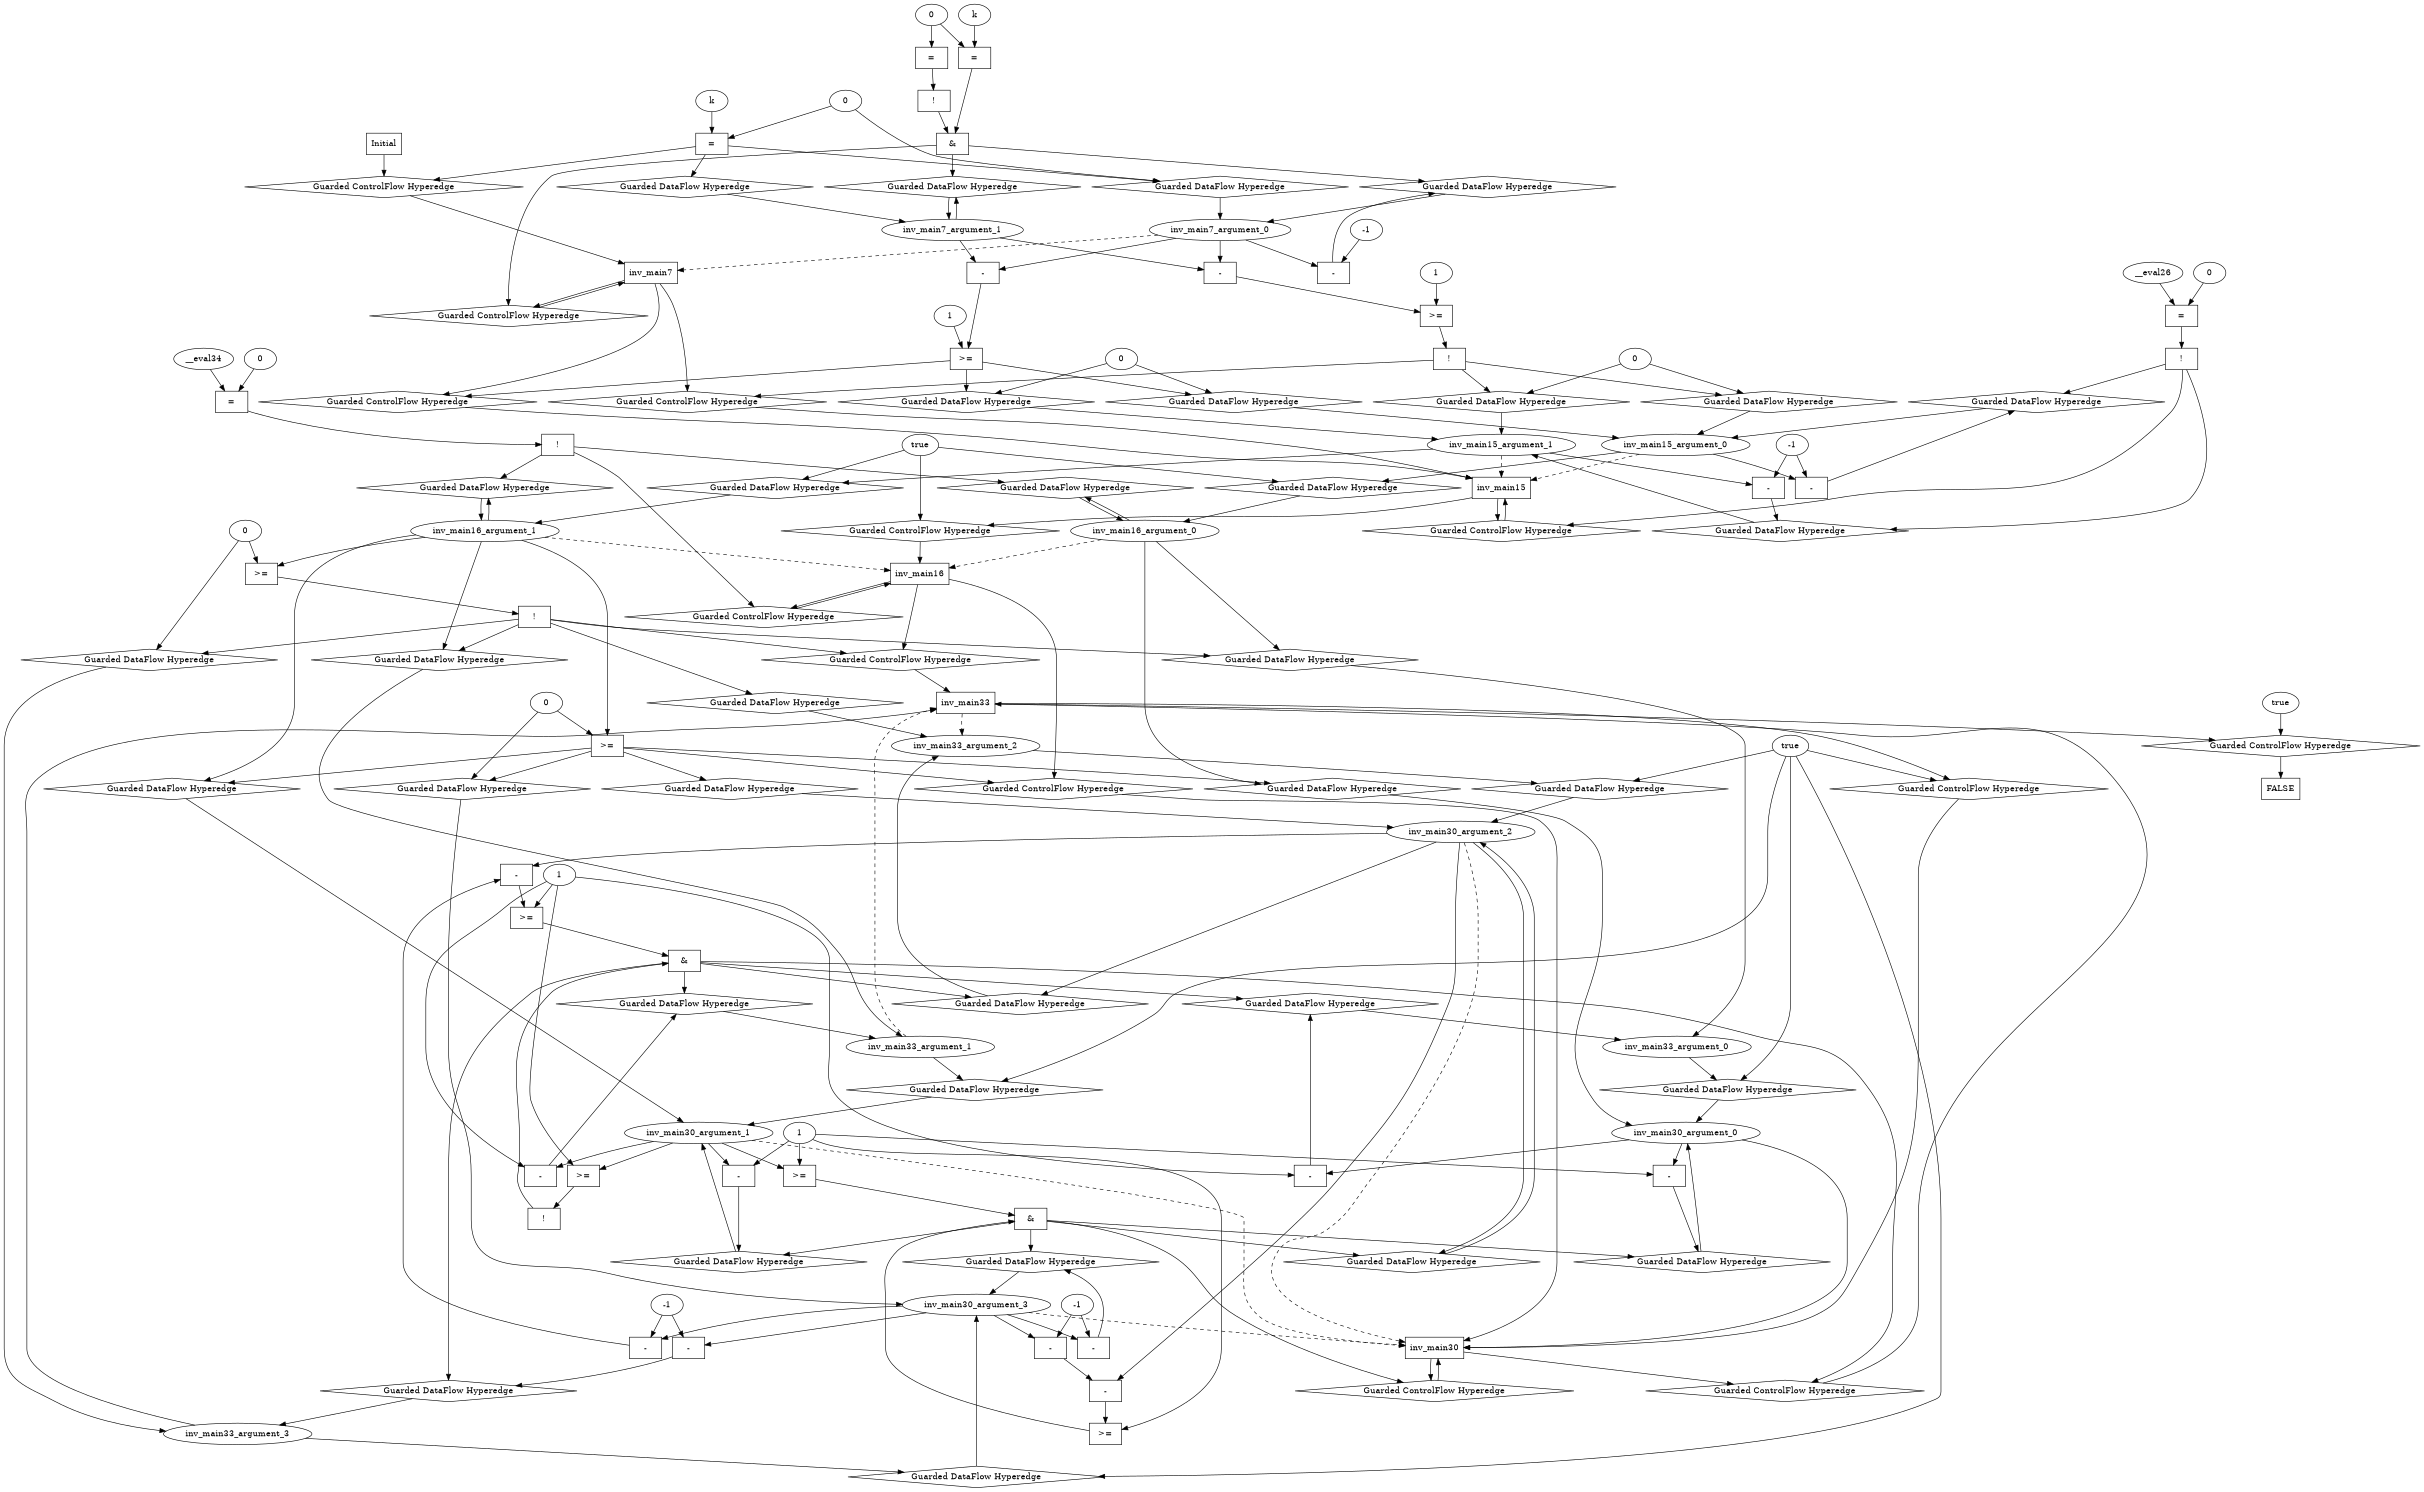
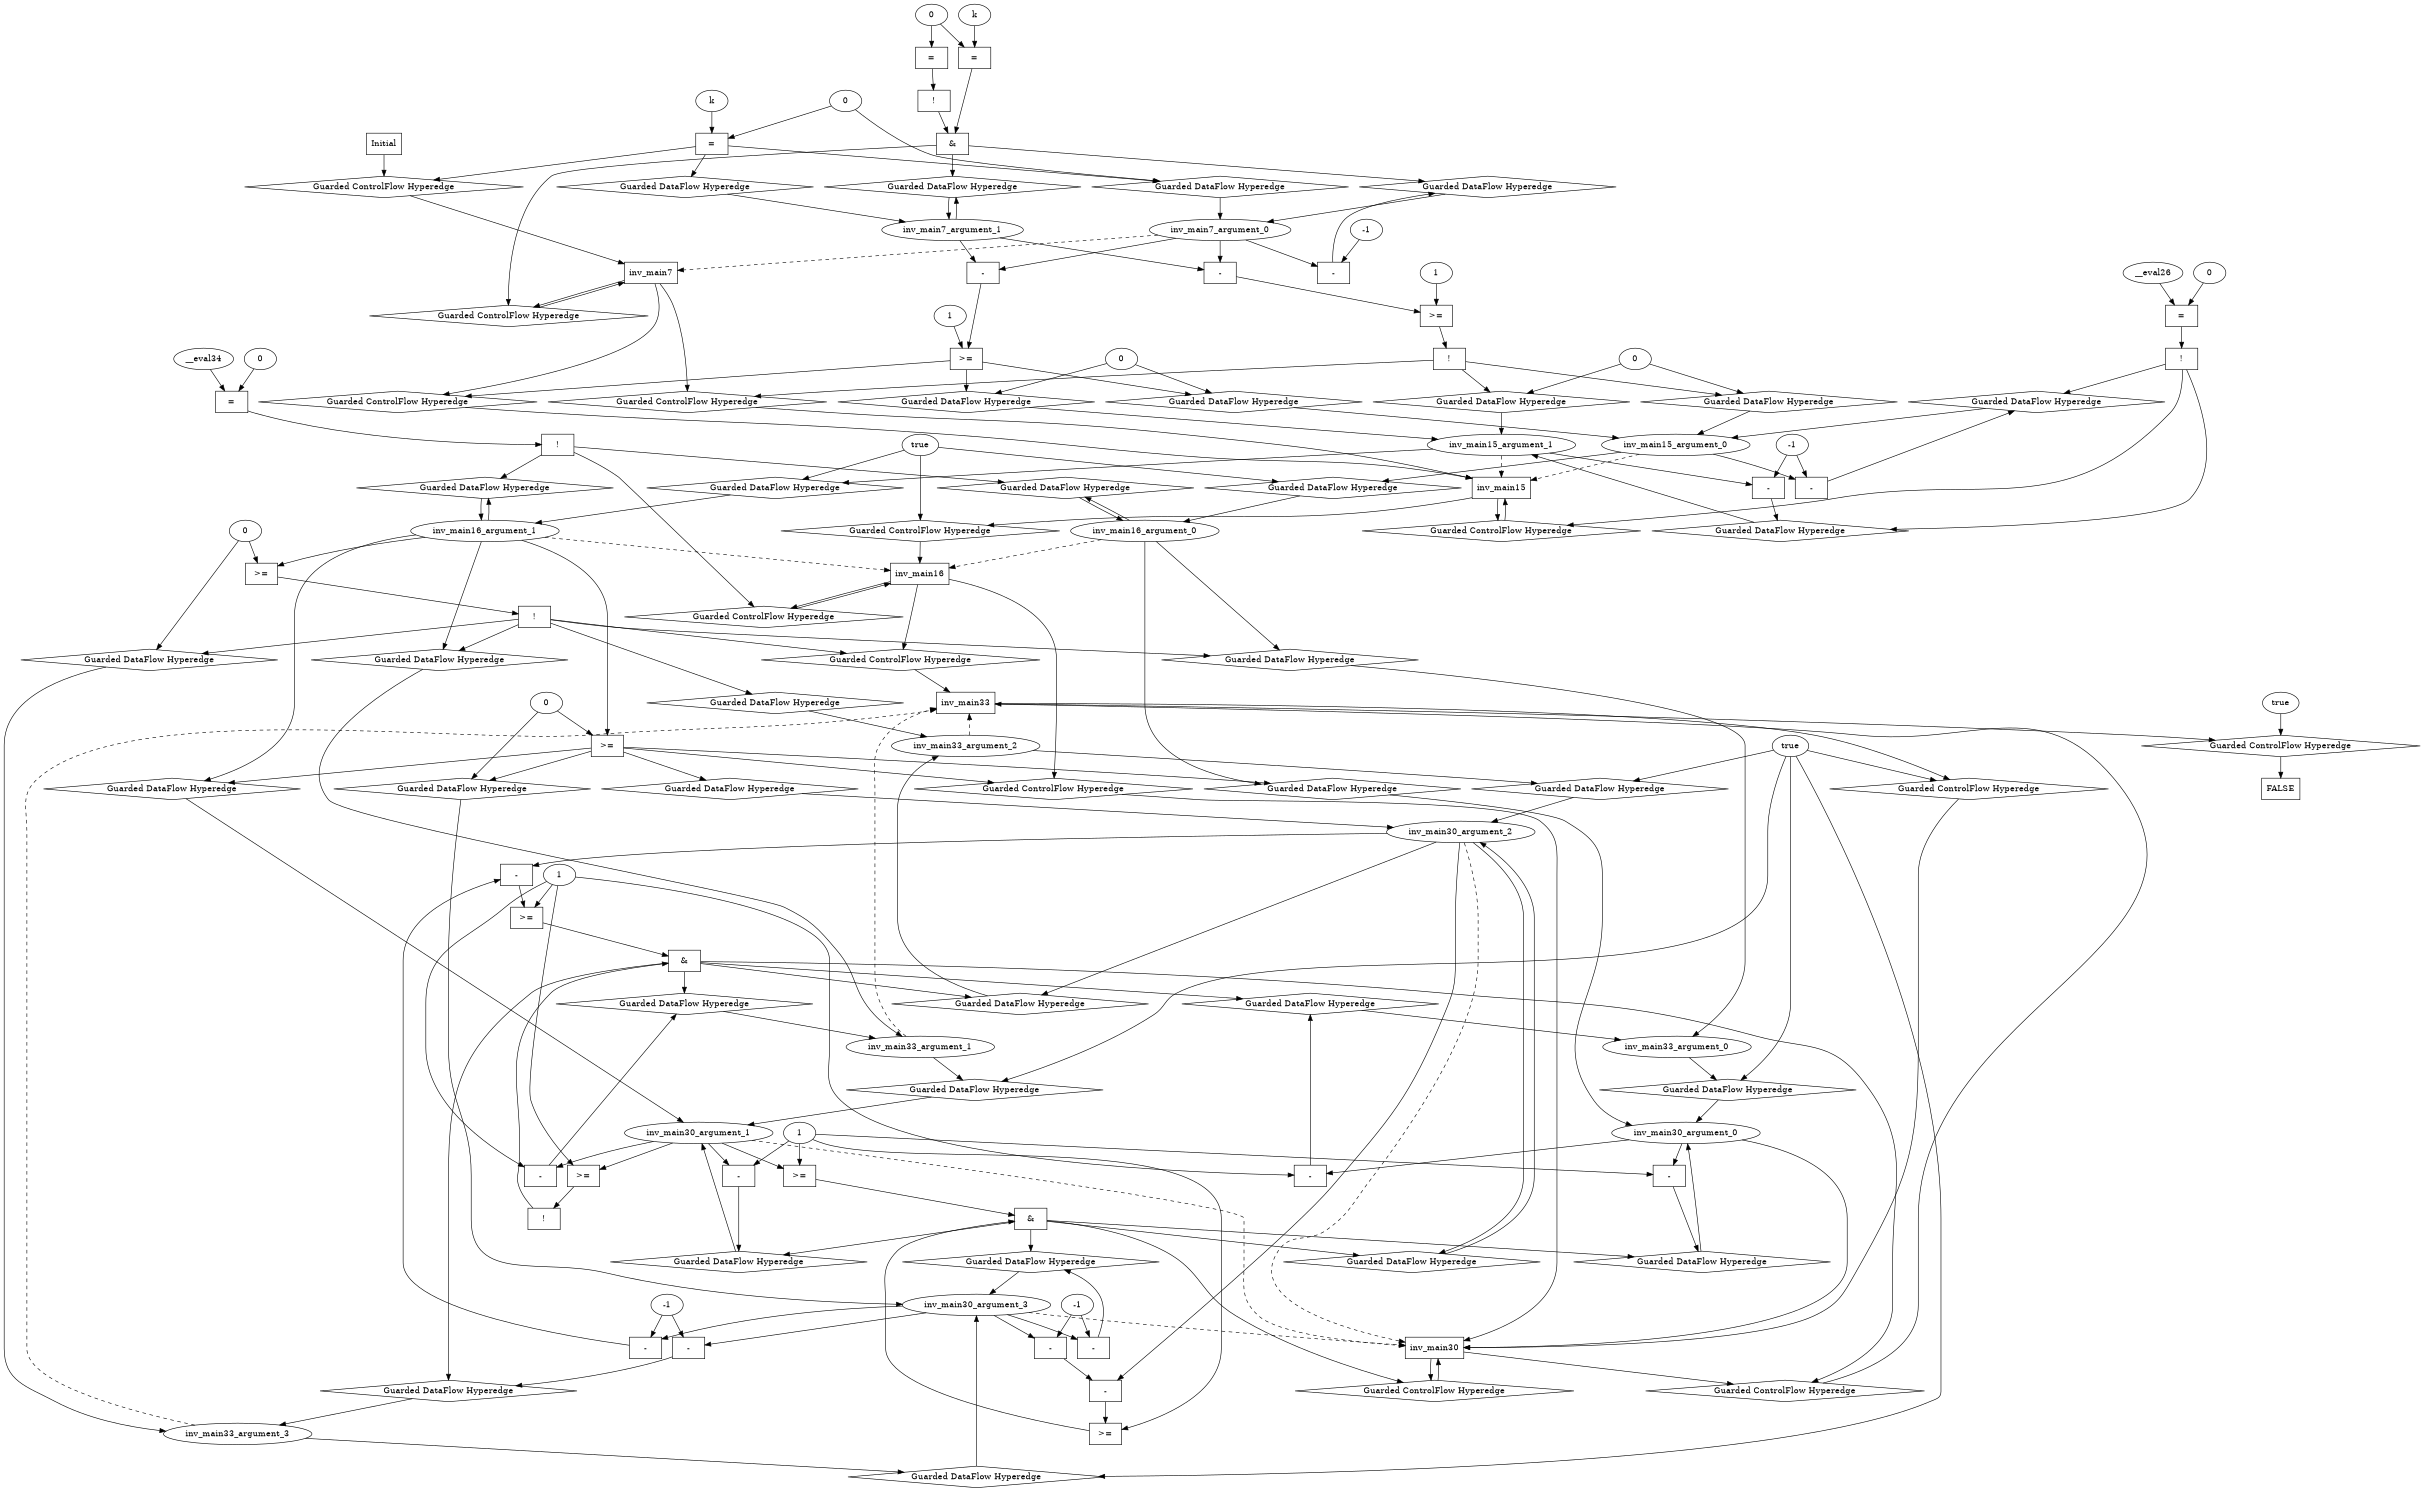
edge "inv_main33" -> "inv_main33_argument_2": reversed
edge "inv_main33_argument_3" -> "inv_main33": style solid -> dashed
